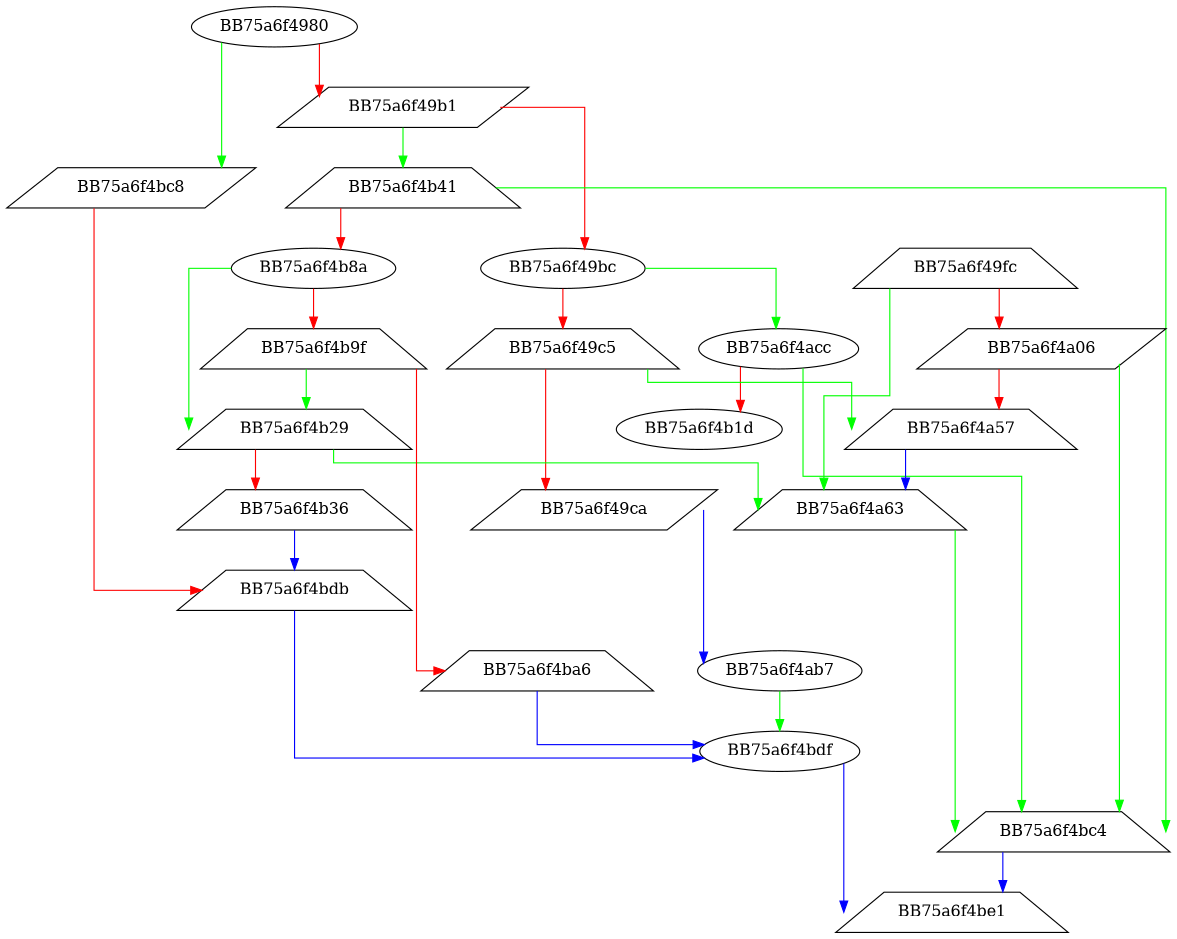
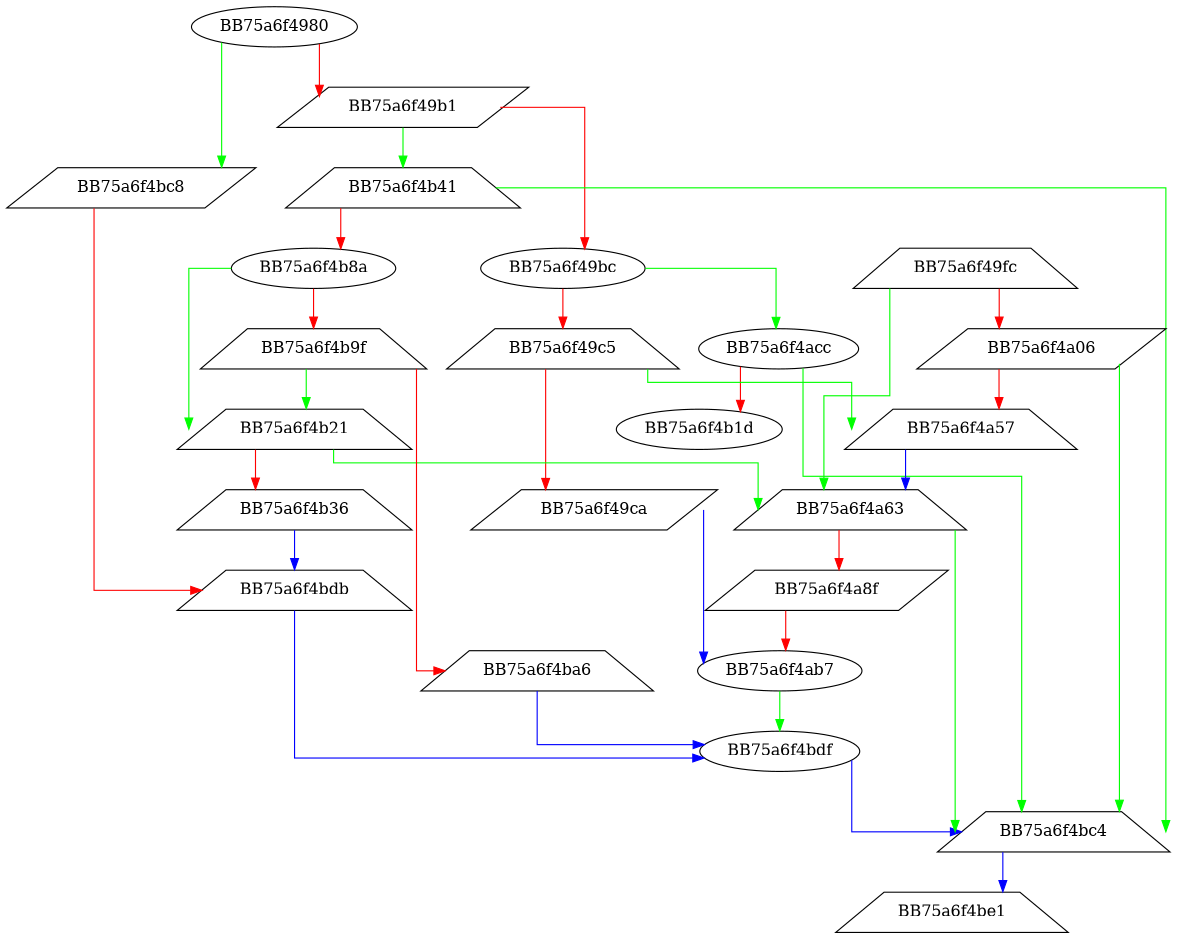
node "BB75a6f4b29": label "BB75a6f4b29" -> "BB75a6f4b21"
node "BB75a6f4a8f": added
edge "BB75a6f4bdf" -> "BB75a6f4be1": now "BB75a6f4bdf" -> "BB75a6f4bc4"
